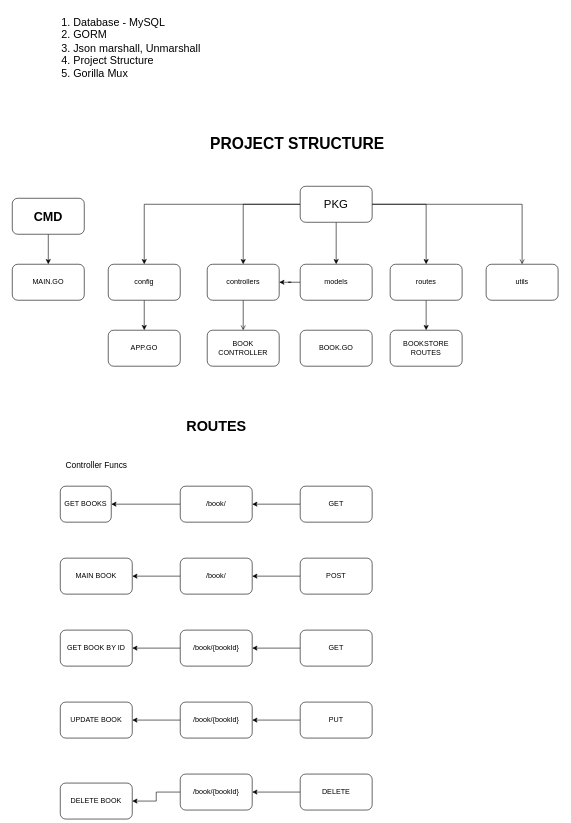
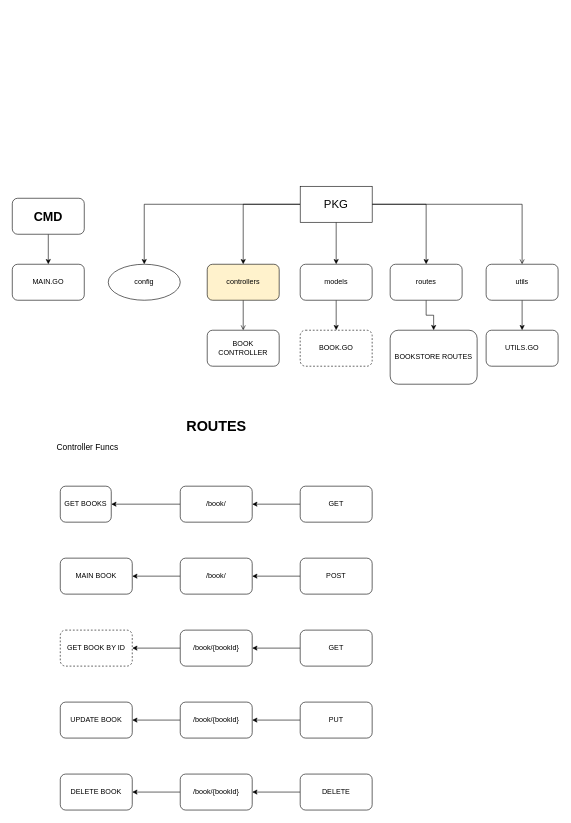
node "1. Database - MySQL 2. GORM 3. Json marshall, Unmarshall 4. Project Structure 5. Gorilla Mux": removed
node "PROJECT STRUCTURE": removed
node "PKG": shape rounded rectangle -> rectangle
node "config": shape rounded rectangle -> ellipse
node "controllers": fillcolor #ffffff -> #fff2cc
edge "models" -> "controllers": now "models" -> "BOOK.GO"
edge "config" -> "APP.GO": removed
edge "utils" -> "UTILS.GO": added
node "APP.GO": removed
node "BOOK.GO": style solid -> dashed
node "BOOKSTORE ROUTES": size 72x36 -> 87x54
node "UTILS.GO": added
node "Controller Funcs": moved (96, 465) -> (87, 447)
node "GET BOOK BY ID": style solid -> dashed
node "DELETE BOOK": moved (96, 801) -> (96, 792)
